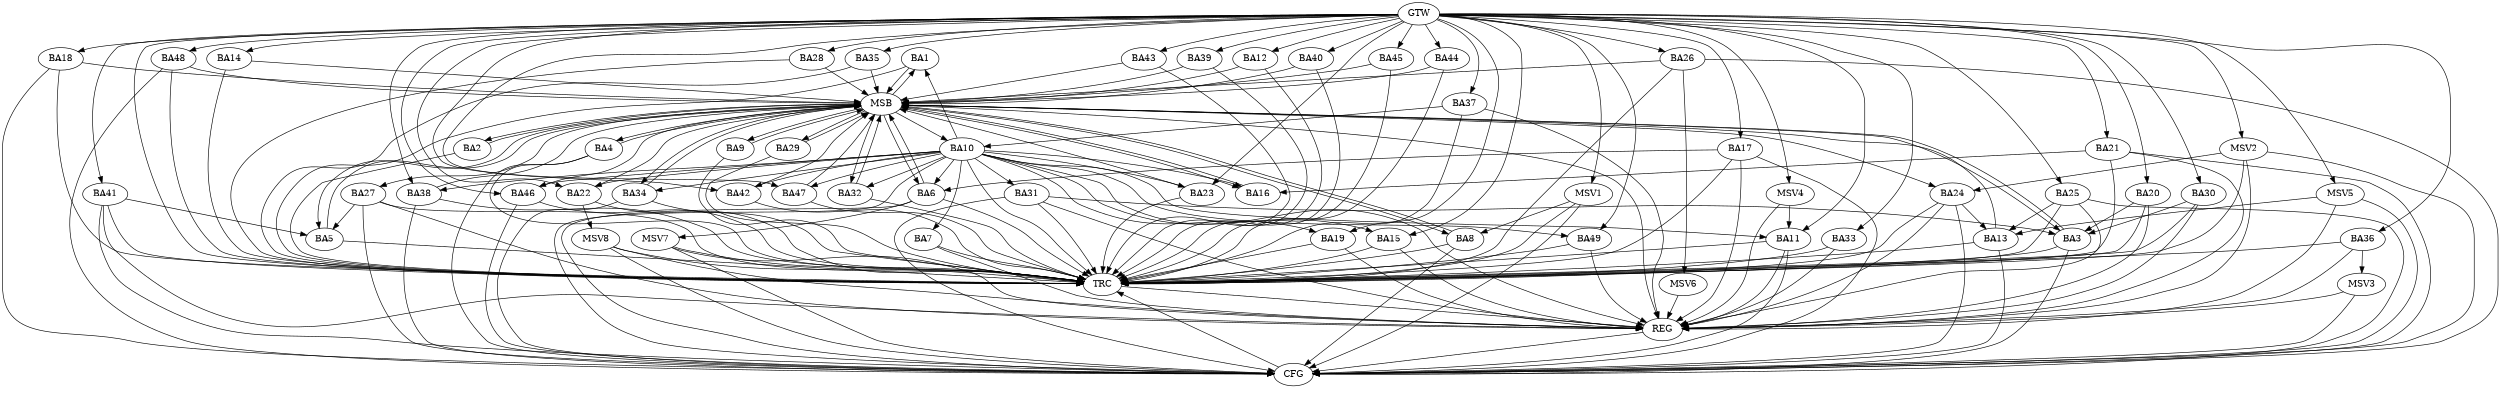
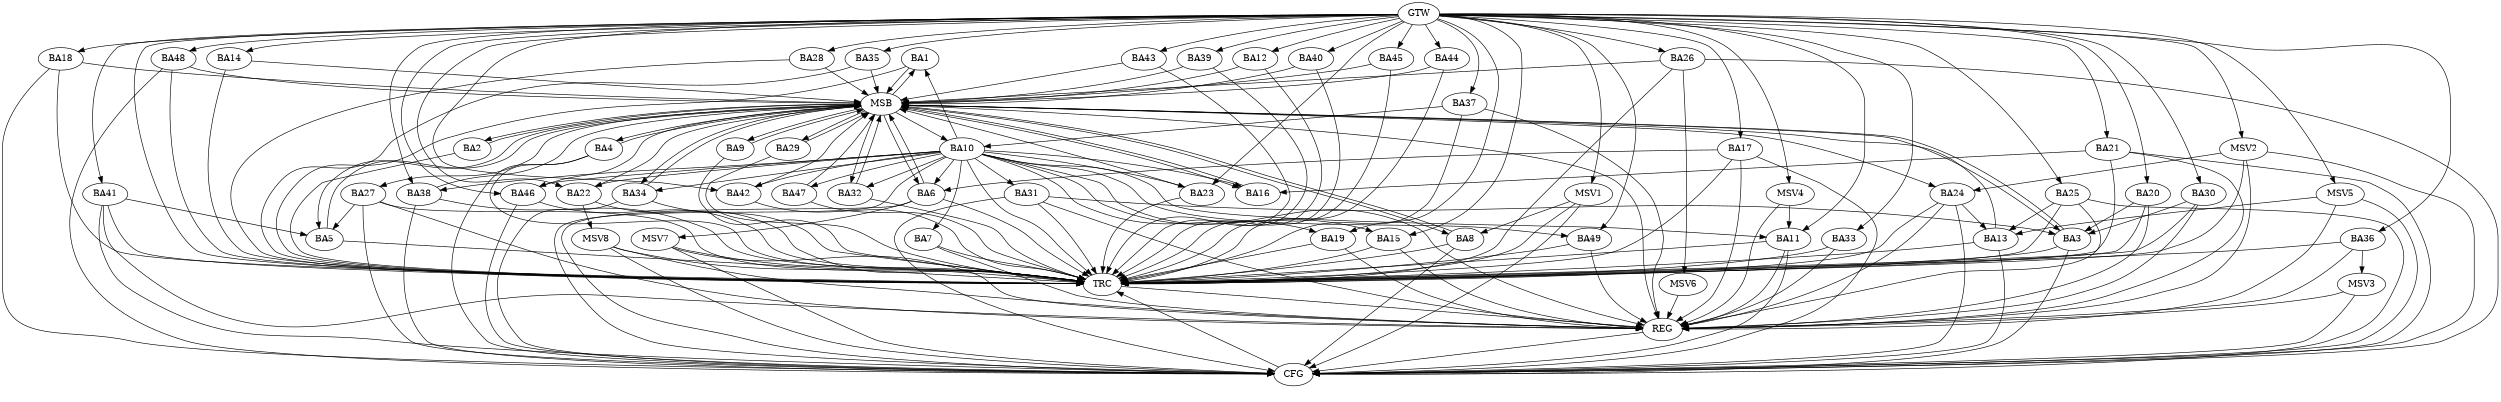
edge "GTW" -> "BA47": removed
